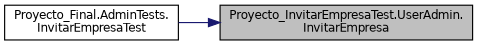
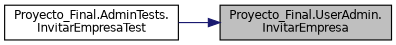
node "Proyecto_InvitarEmpresaTest.UserAdmin. InvitarEmpresa": label "Proyecto_InvitarEmpresaTest.UserAdmin. InvitarEmpresa" -> "Proyecto_Final.UserAdmin. InvitarEmpresa"
